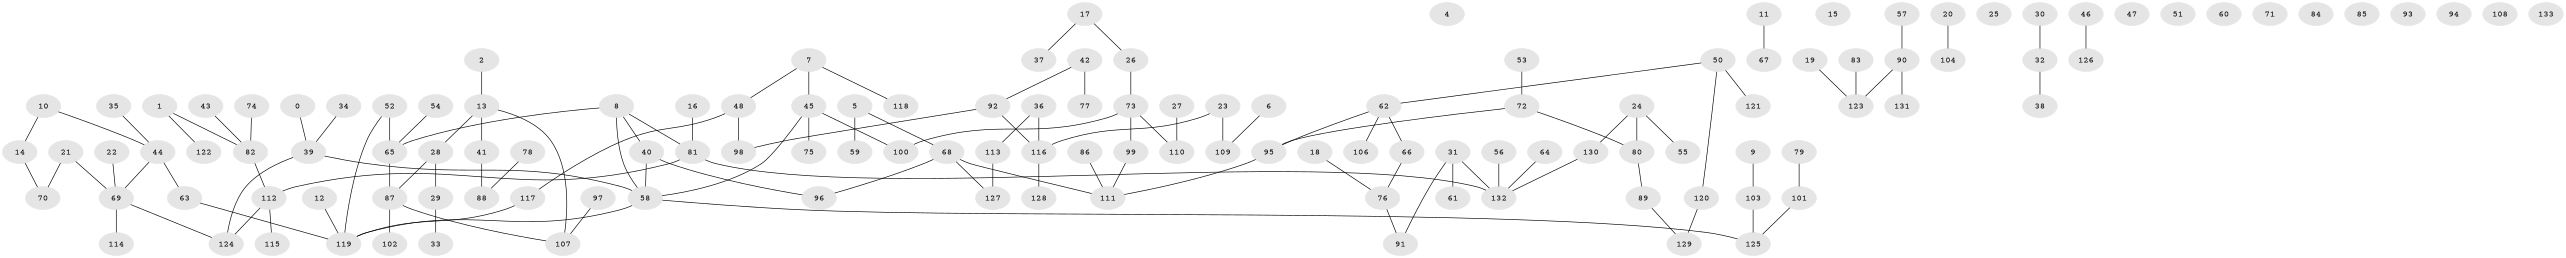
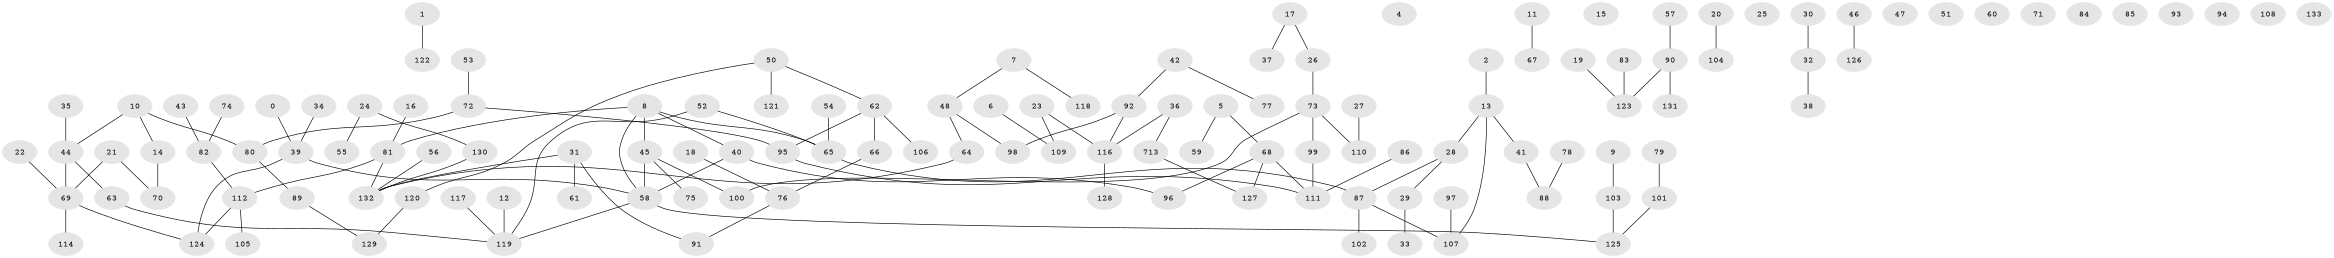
edge "7" -- "45": now "8" -- "45"
edge "1" -- "82": removed
edge "24" -- "80": now "10" -- "80"
edge "48" -- "117": now "48" -- "64"
node "113": label "113" -> "713"
node "115": label "115" -> "105"
